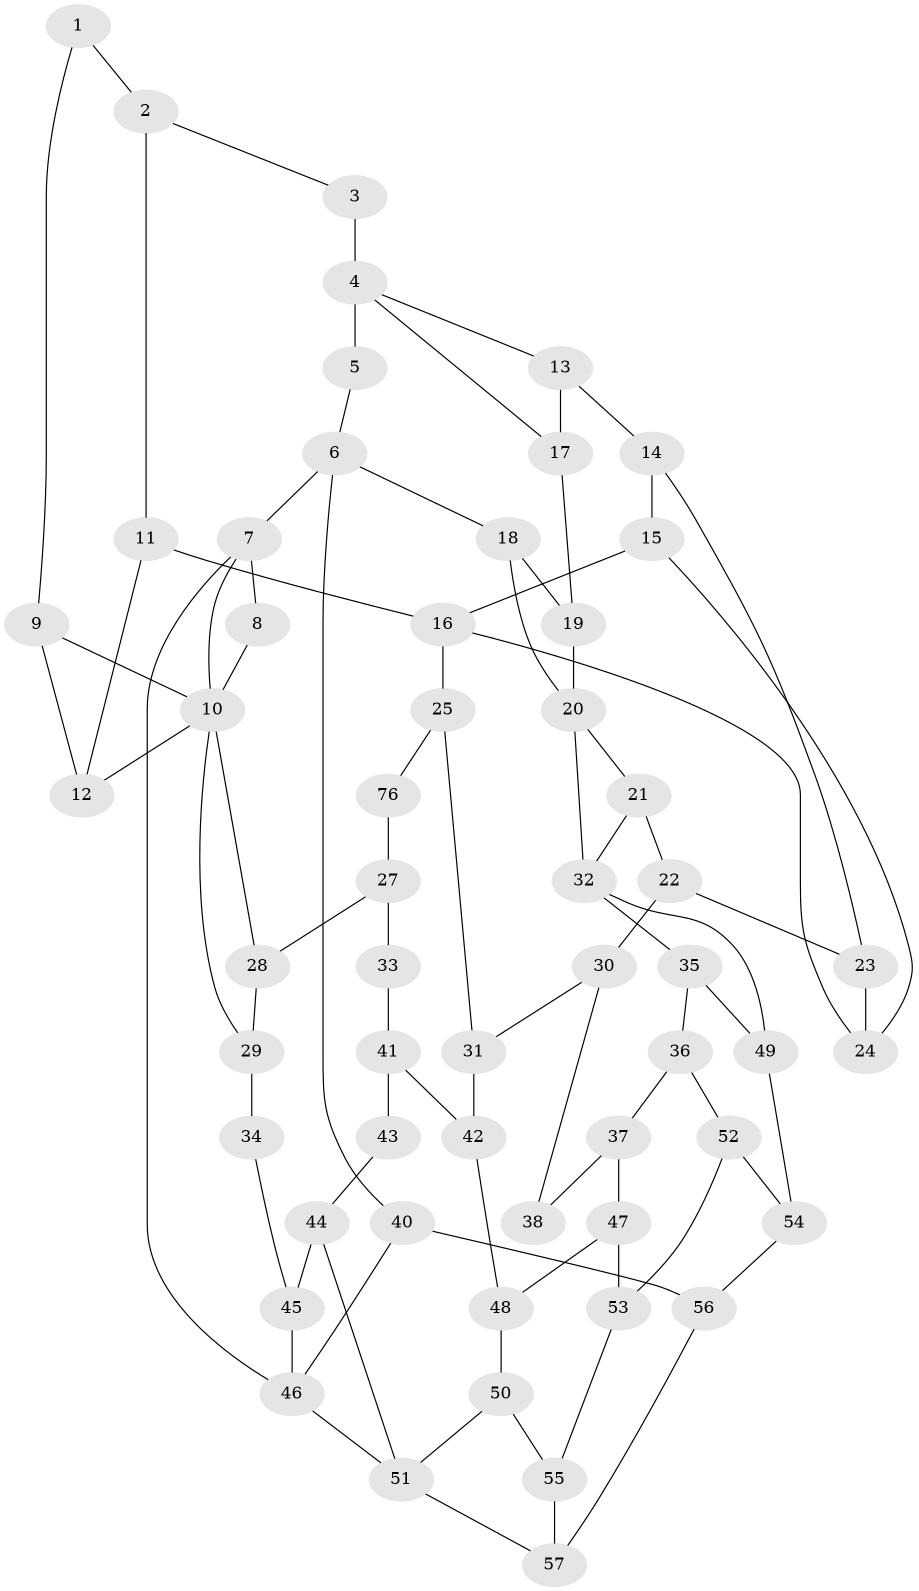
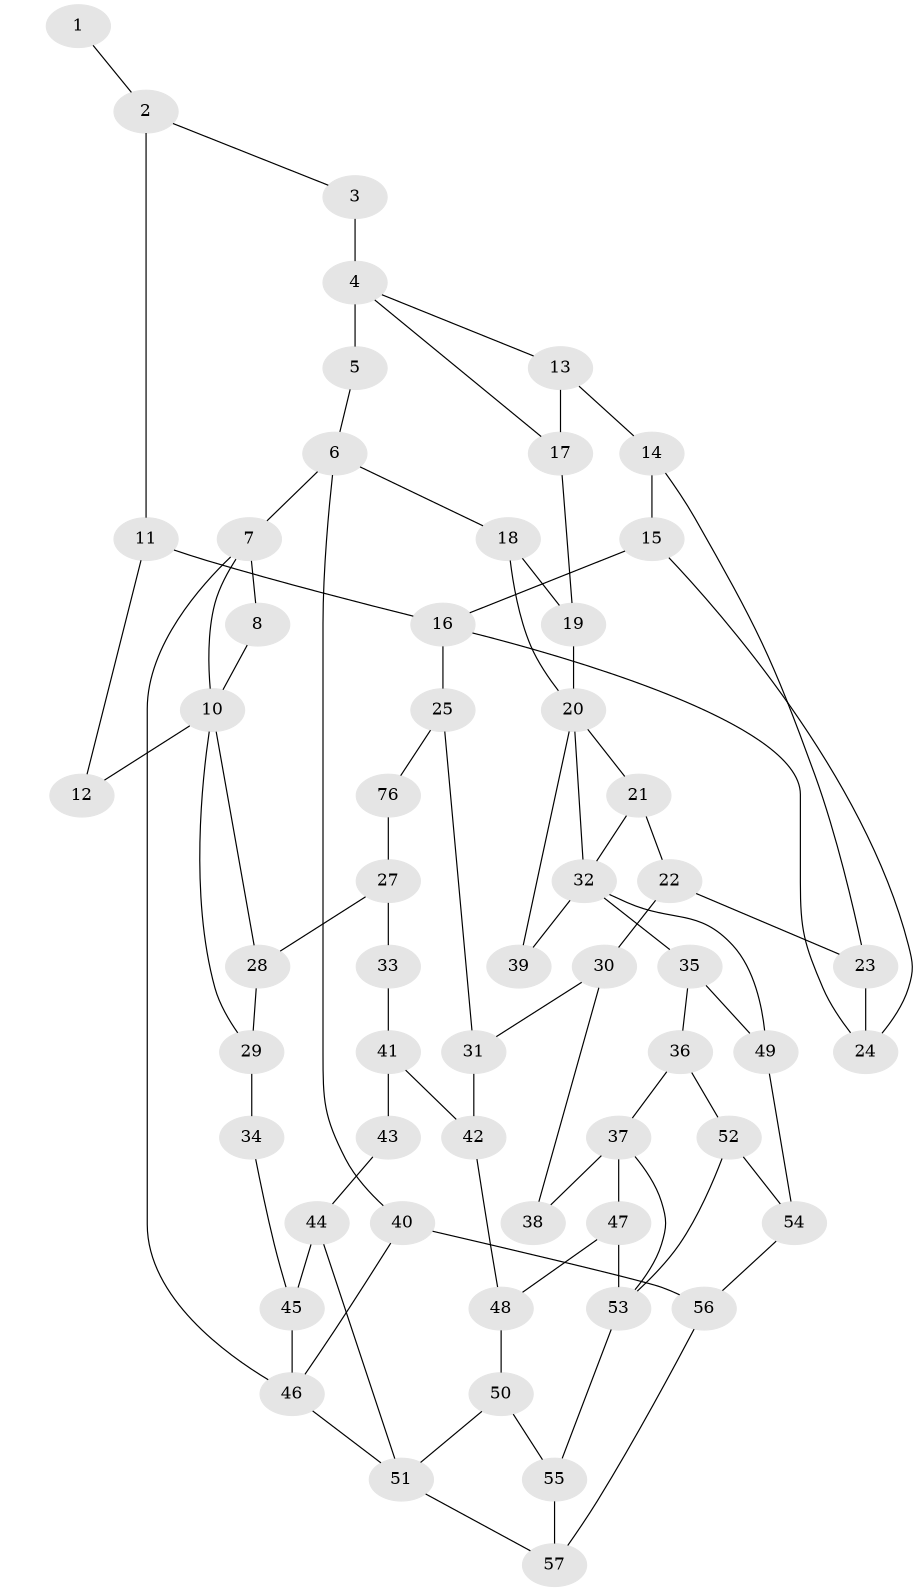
node "9": removed
node "39": added
edge "37" -- "53": added
